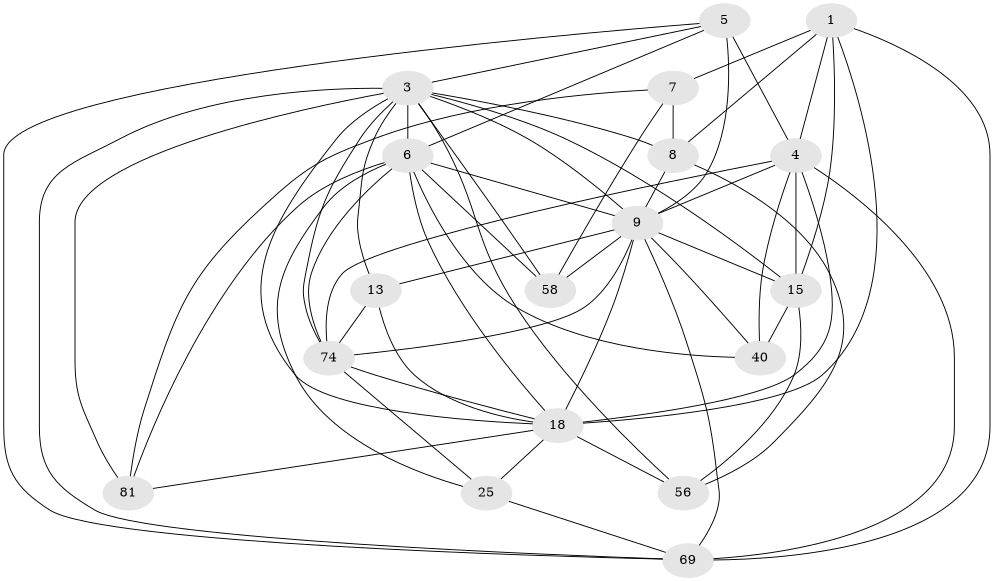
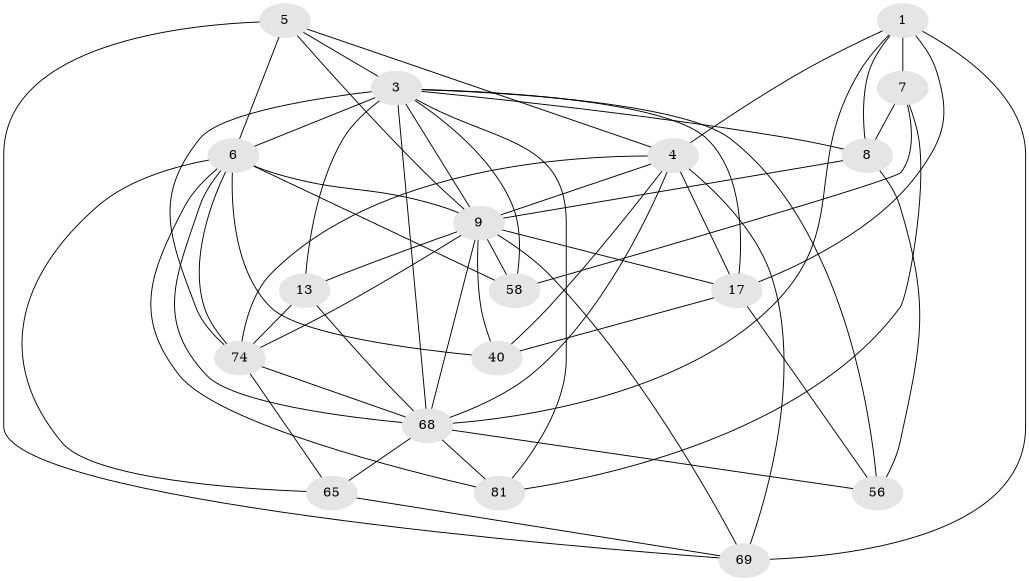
node "15": label "15" -> "17"
node "18": label "18" -> "68"
edge "3" -- "69": removed
node "25": label "25" -> "65"
